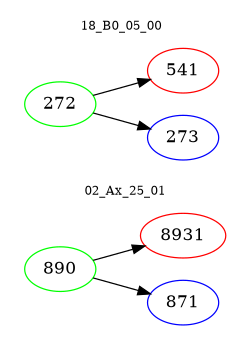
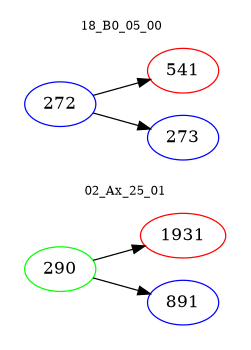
node "272": color green -> blue
node "8931": label "8931" -> "1931"
node "890": label "890" -> "290"
node "871": label "871" -> "891"
